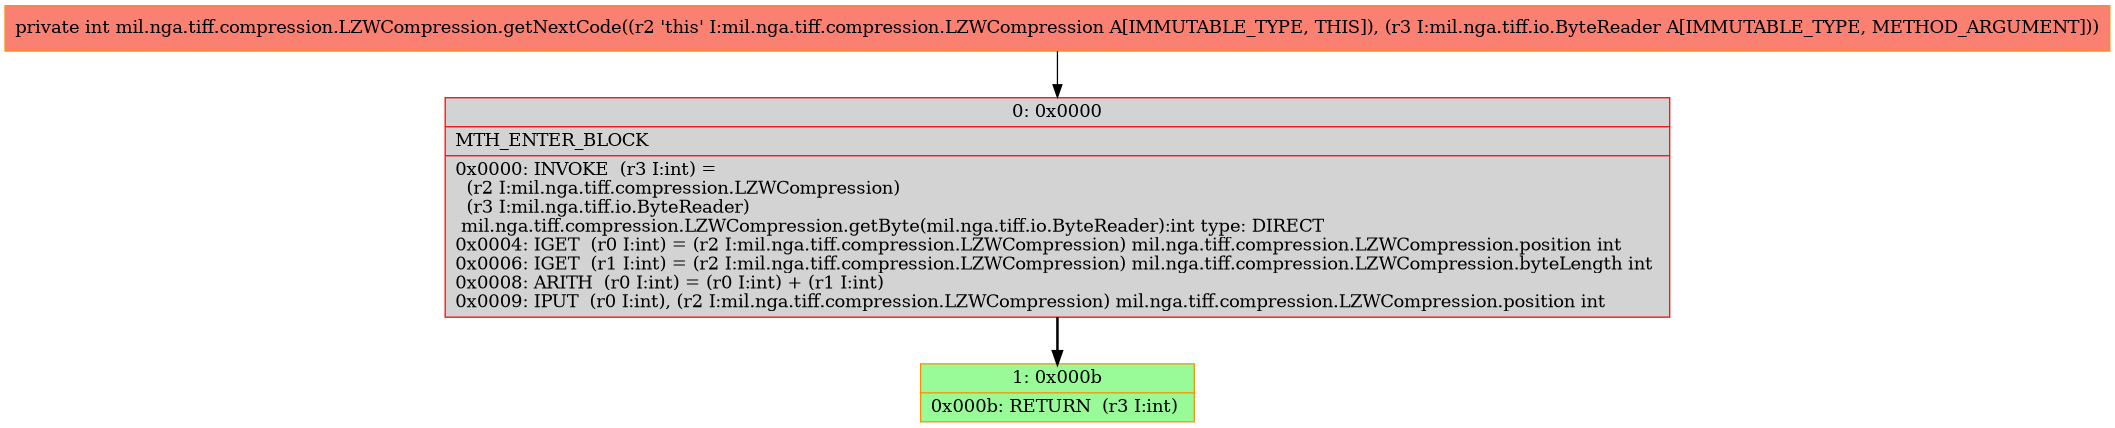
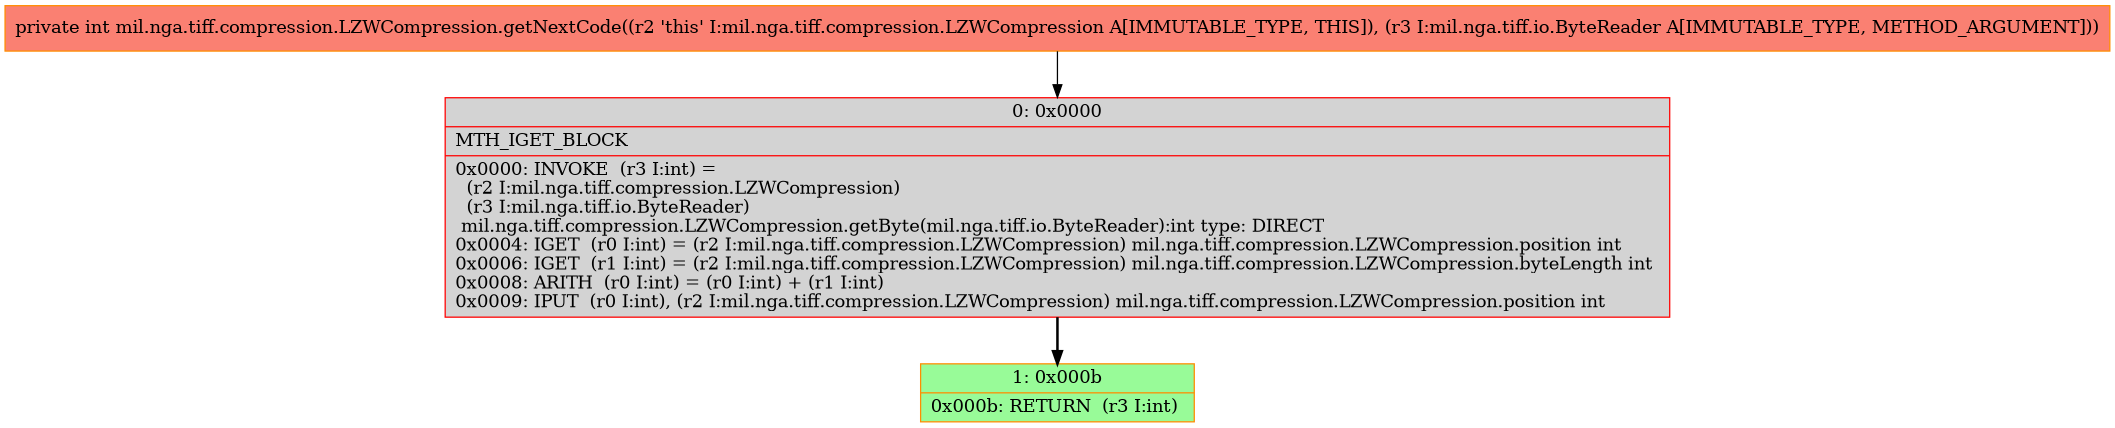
node "0: 0x0000": text "MTH_ENTER_BLOCK" -> "MTH_IGET_BLOCK"
